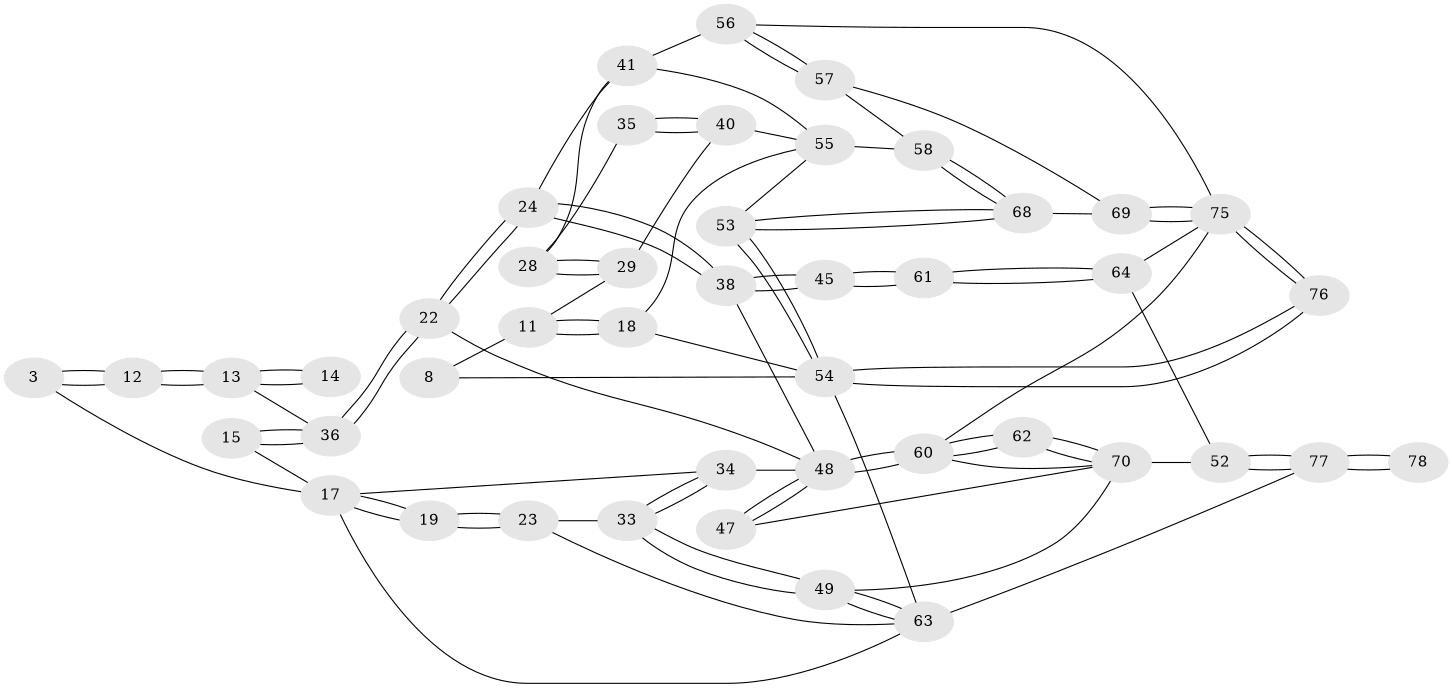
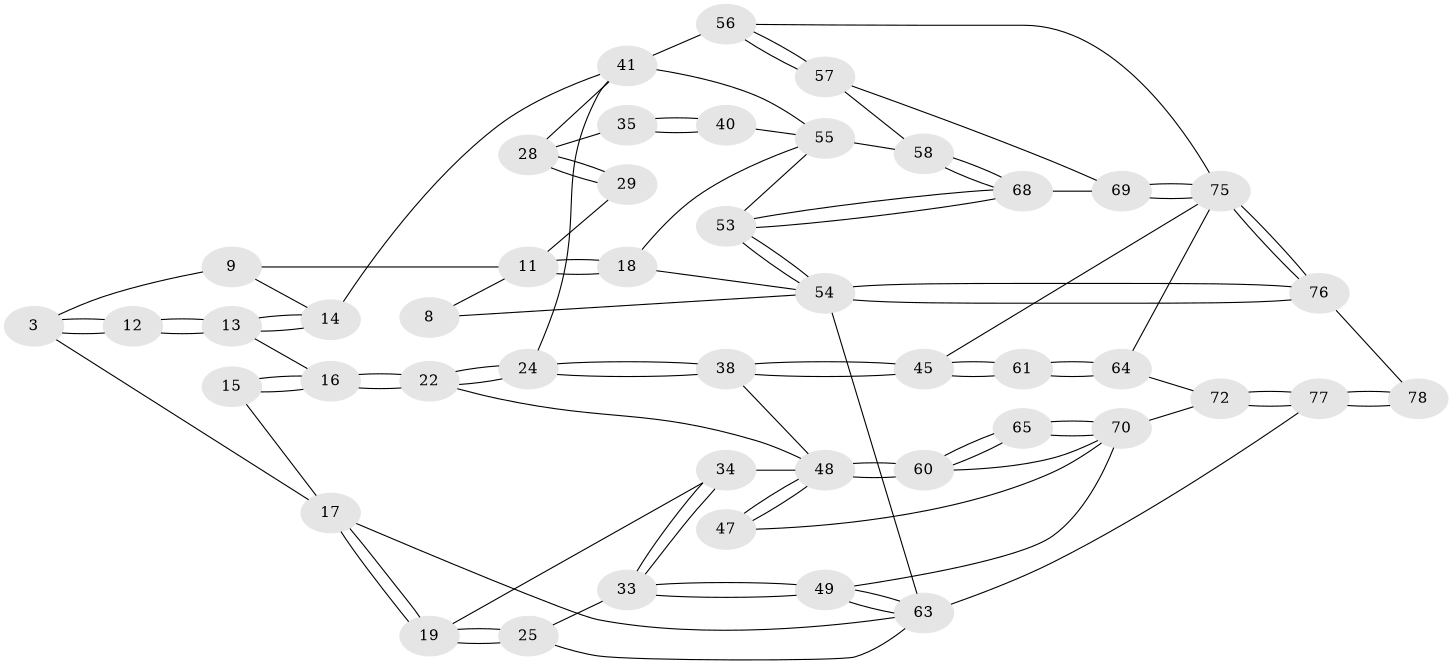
edge "41" -- "14": added
edge "40" -- "29": removed
node "9": added
edge "76" -- "78": added
edge "75" -- "60": now "75" -- "45"
node "36": label "36" -> "16"
node "62": label "62" -> "65"
node "52": label "52" -> "72"
edge "34" -- "17": now "34" -- "19"
node "23": label "23" -> "25"
